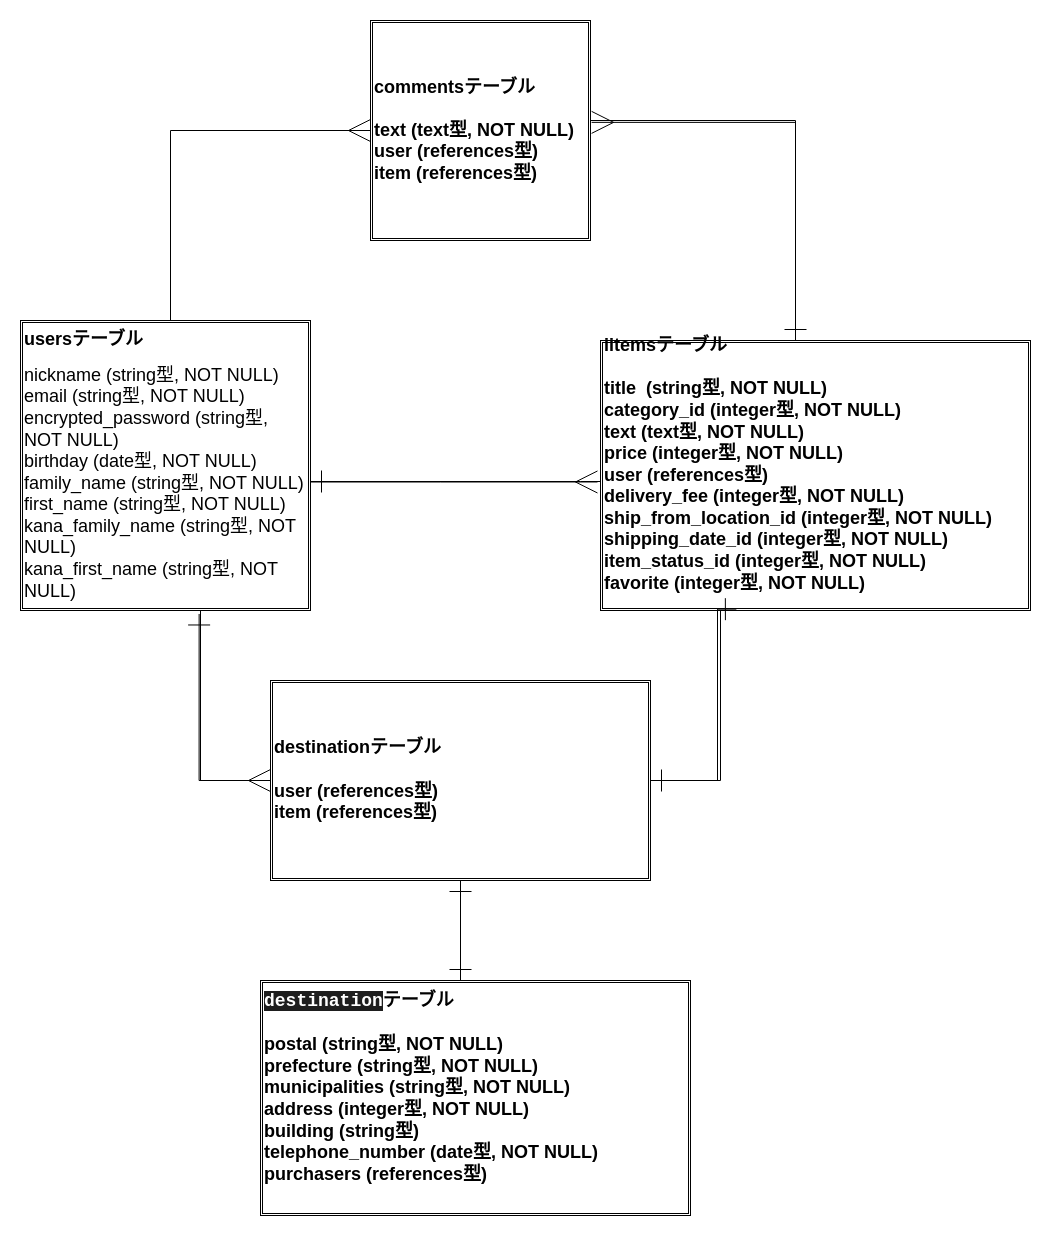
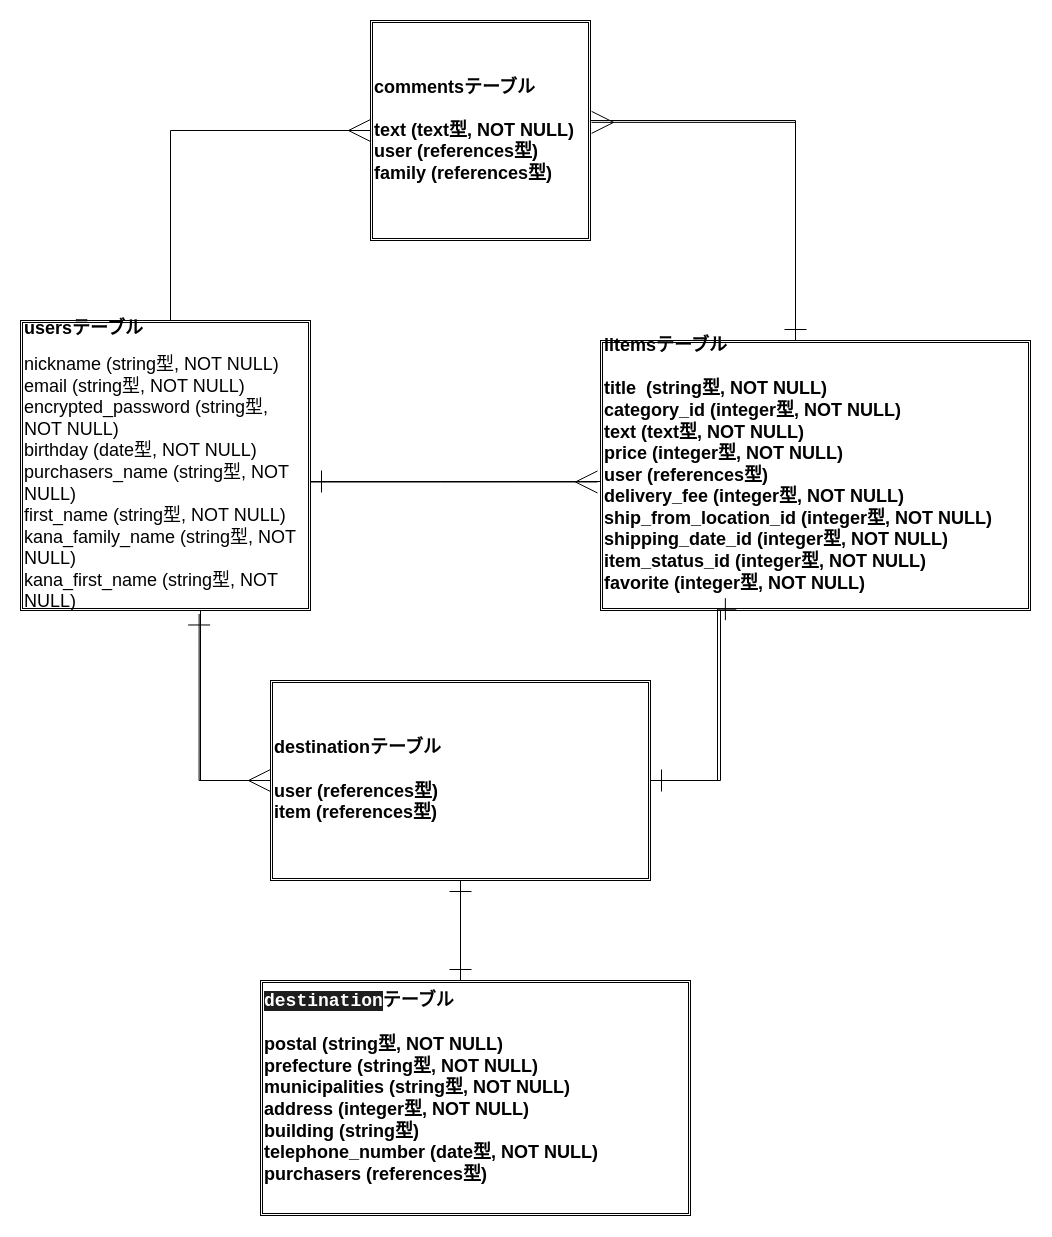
node "commentsテーブル text (text型, NOT NULL) user (references型) item (references型)": label "commentsテーブル text (text型, NOT NULL) user (references型) item (references型)" -> "commentsテーブル text (text型, NOT NULL) user (references型) family (references型)"
node "usersテーブル nickname (string型, NOT NULL) email (string型, NOT NULL) encrypted_password (string型, NOT NULL) birthday (date型, NOT NULL) family_name (string型, NOT NULL) first_name (string型, NOT NULL) kana_family_name (string型, NOT NULL) kana_first_name (string型, NOT NULL)": label "usersテーブル nickname (string型, NOT NULL) email (string型, NOT NULL) encrypted_password (string型, NOT NULL) birthday (date型, NOT NULL) family_name (string型, NOT NULL) first_name (string型, NOT NULL) kana_family_name (string型, NOT NULL) kana_first_name (string型, NOT NULL)" -> "usersテーブル nickname (string型, NOT NULL) email (string型, NOT NULL) encrypted_password (string型, NOT NULL) birthday (date型, NOT NULL) purchasers_name (string型, NOT NULL) first_name (string型, NOT NULL) kana_family_name (string型, NOT NULL) kana_first_name (string型, NOT NULL)"
